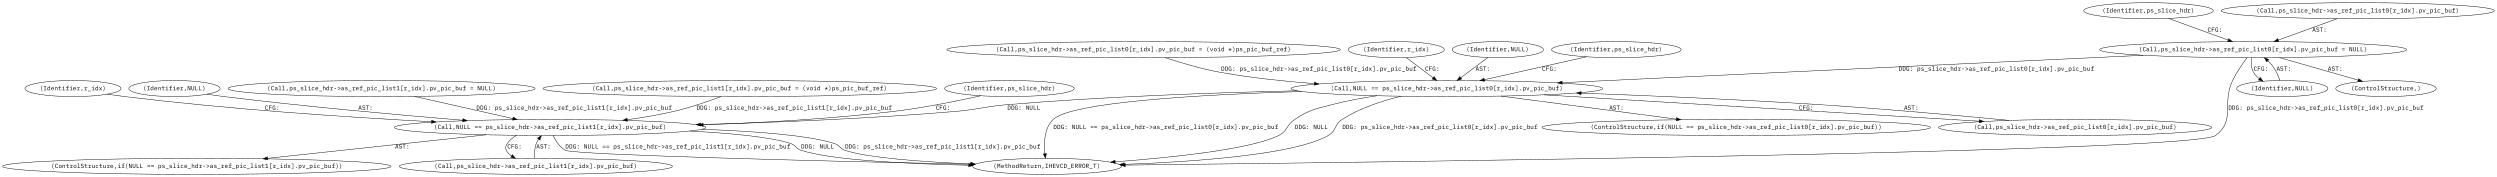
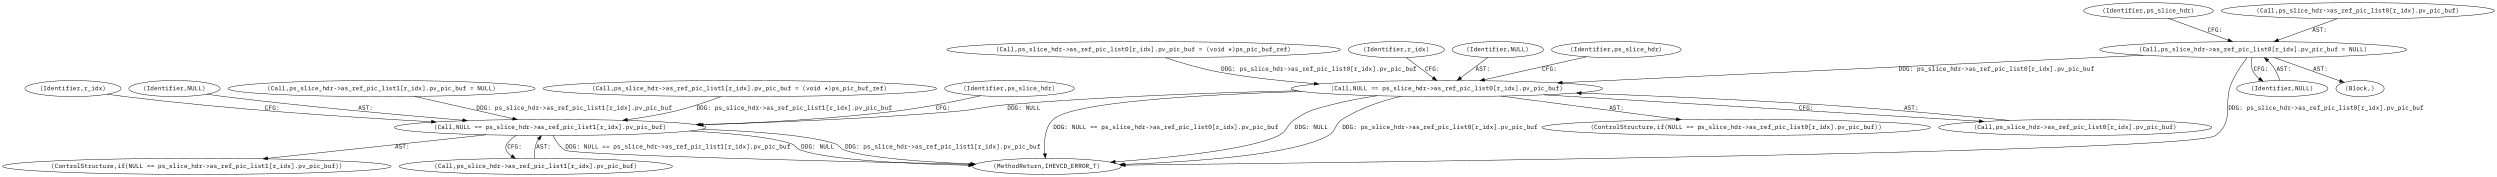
node "(ControlStructure,)": label "(ControlStructure,)" -> "(Block,)"
